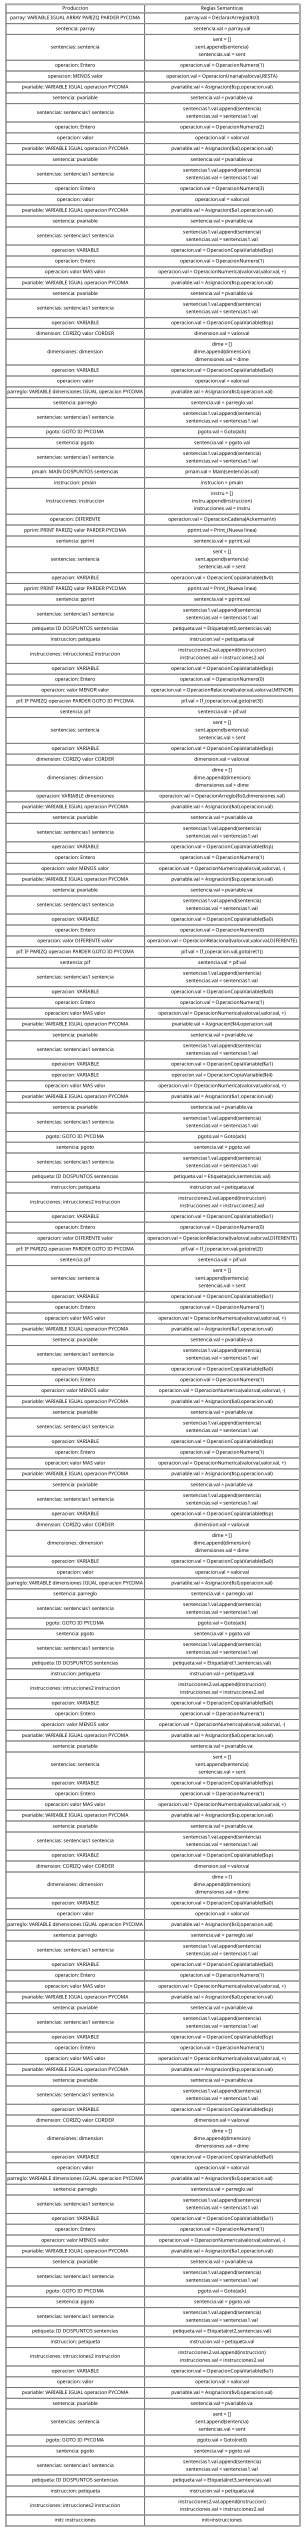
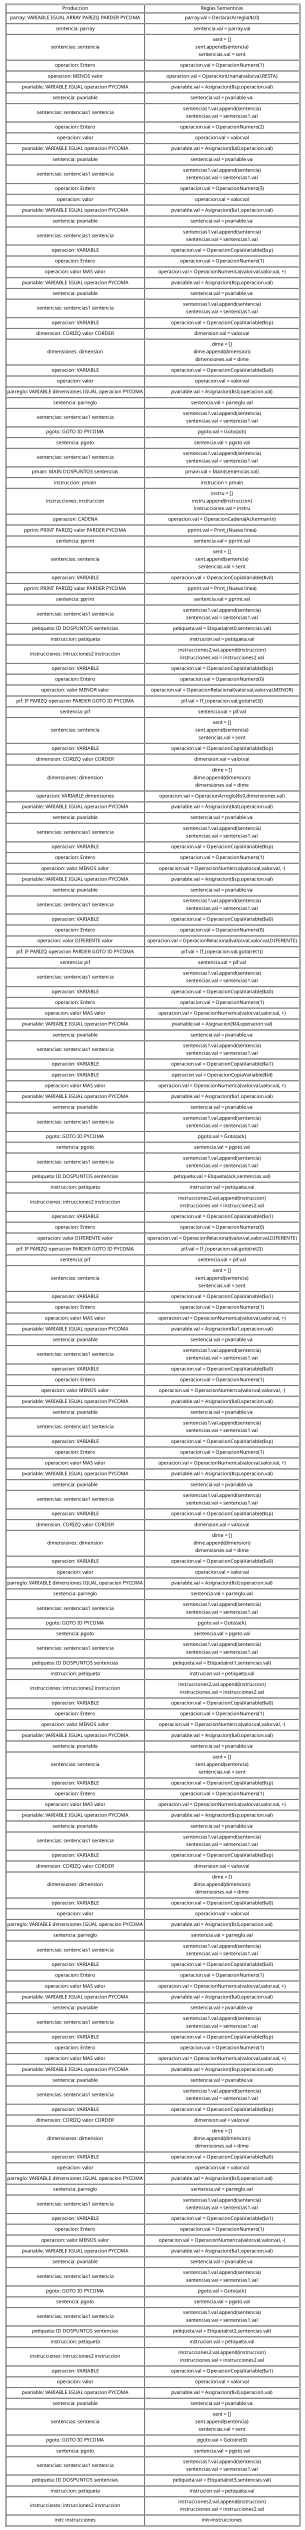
node "Produccion": text "operacion: DIFERENTE" -> "operacion: CADENA"
